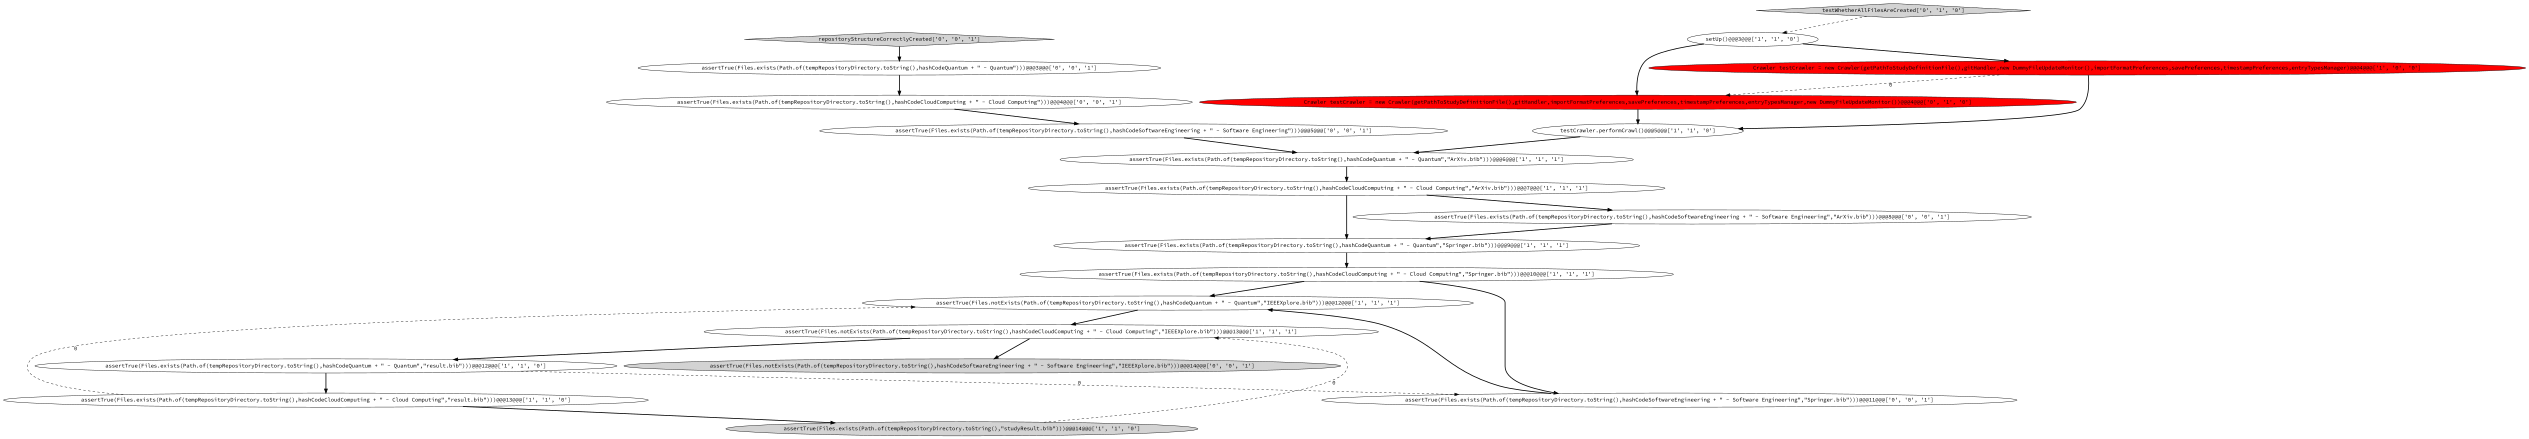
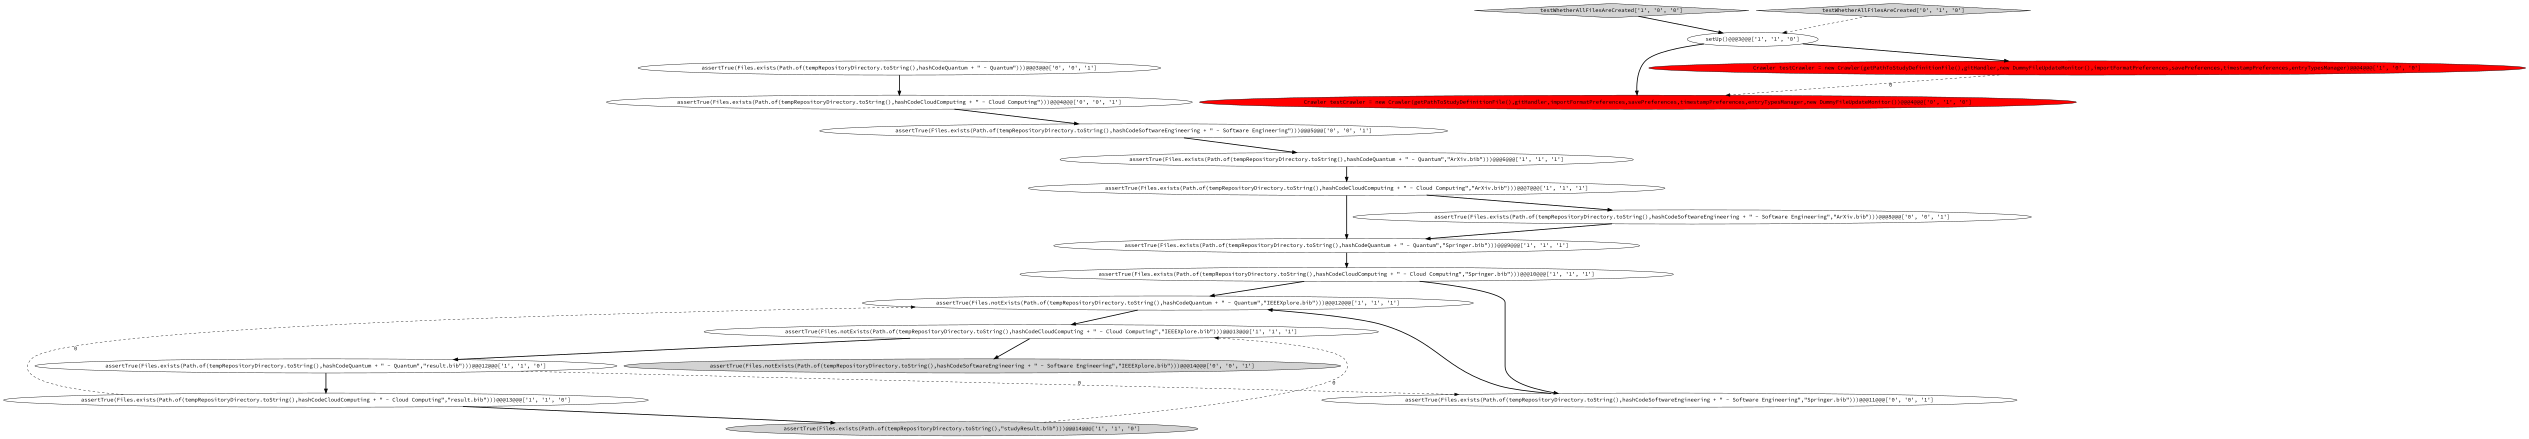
node "testWhetherAllFilesAreCreated['1', '0', '0']": added
node "repositoryStructureCorrectlyCreated['0', '0', '1']": removed
node "testCrawler.performCrawl()@@@5@@@['1', '1', '0']": removed
